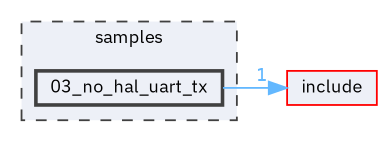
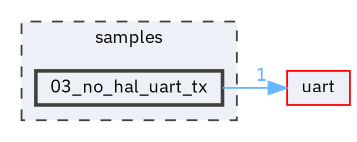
node "include": label "include" -> "uart"
